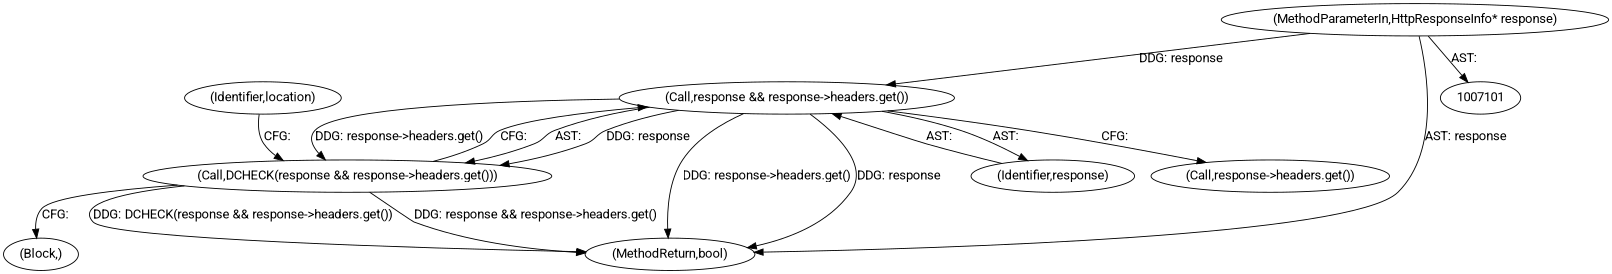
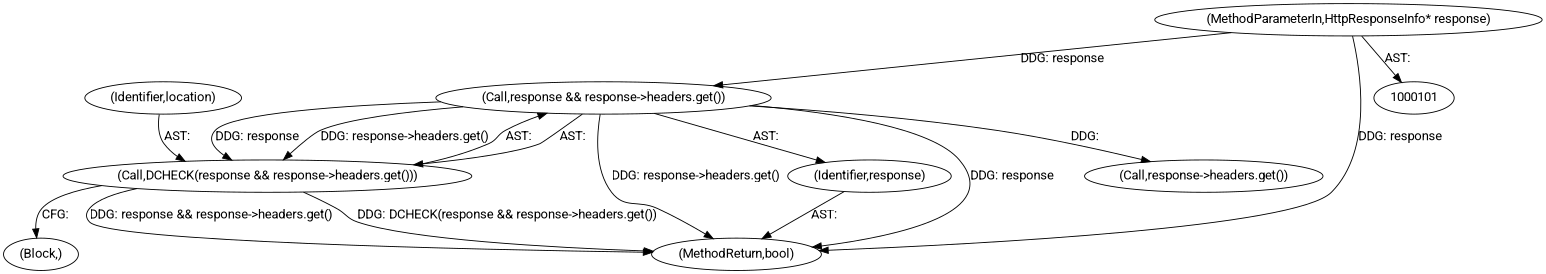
node "1007101": label "1007101" -> "1000101"
edge "(Identifier,location)" -> "(Call,DCHECK(response && response->headers.get()))": label "CFG: " -> "AST: "
edge "(Call,DCHECK(response && response->headers.get()))" -> "(Call,response && response->headers.get())": label "CFG: " -> "AST: "
edge "(Call,response && response->headers.get())" -> "(Call,response->headers.get())": label "CFG: " -> "DDG: "
edge "(MethodParameterIn,HttpResponseInfo* response)" -> "(MethodReturn,bool)": label "AST: response" -> "DDG: response"
edge "(Identifier,response)" -> "(Call,response && response->headers.get())": now "(Identifier,response)" -> "(MethodReturn,bool)"
